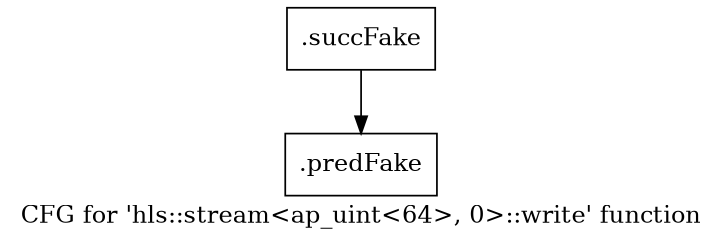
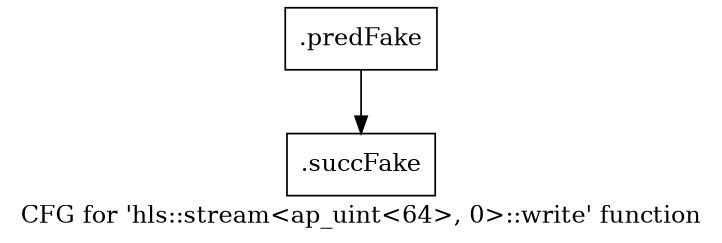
edge ".succFake" -> ".predFake": reversed
